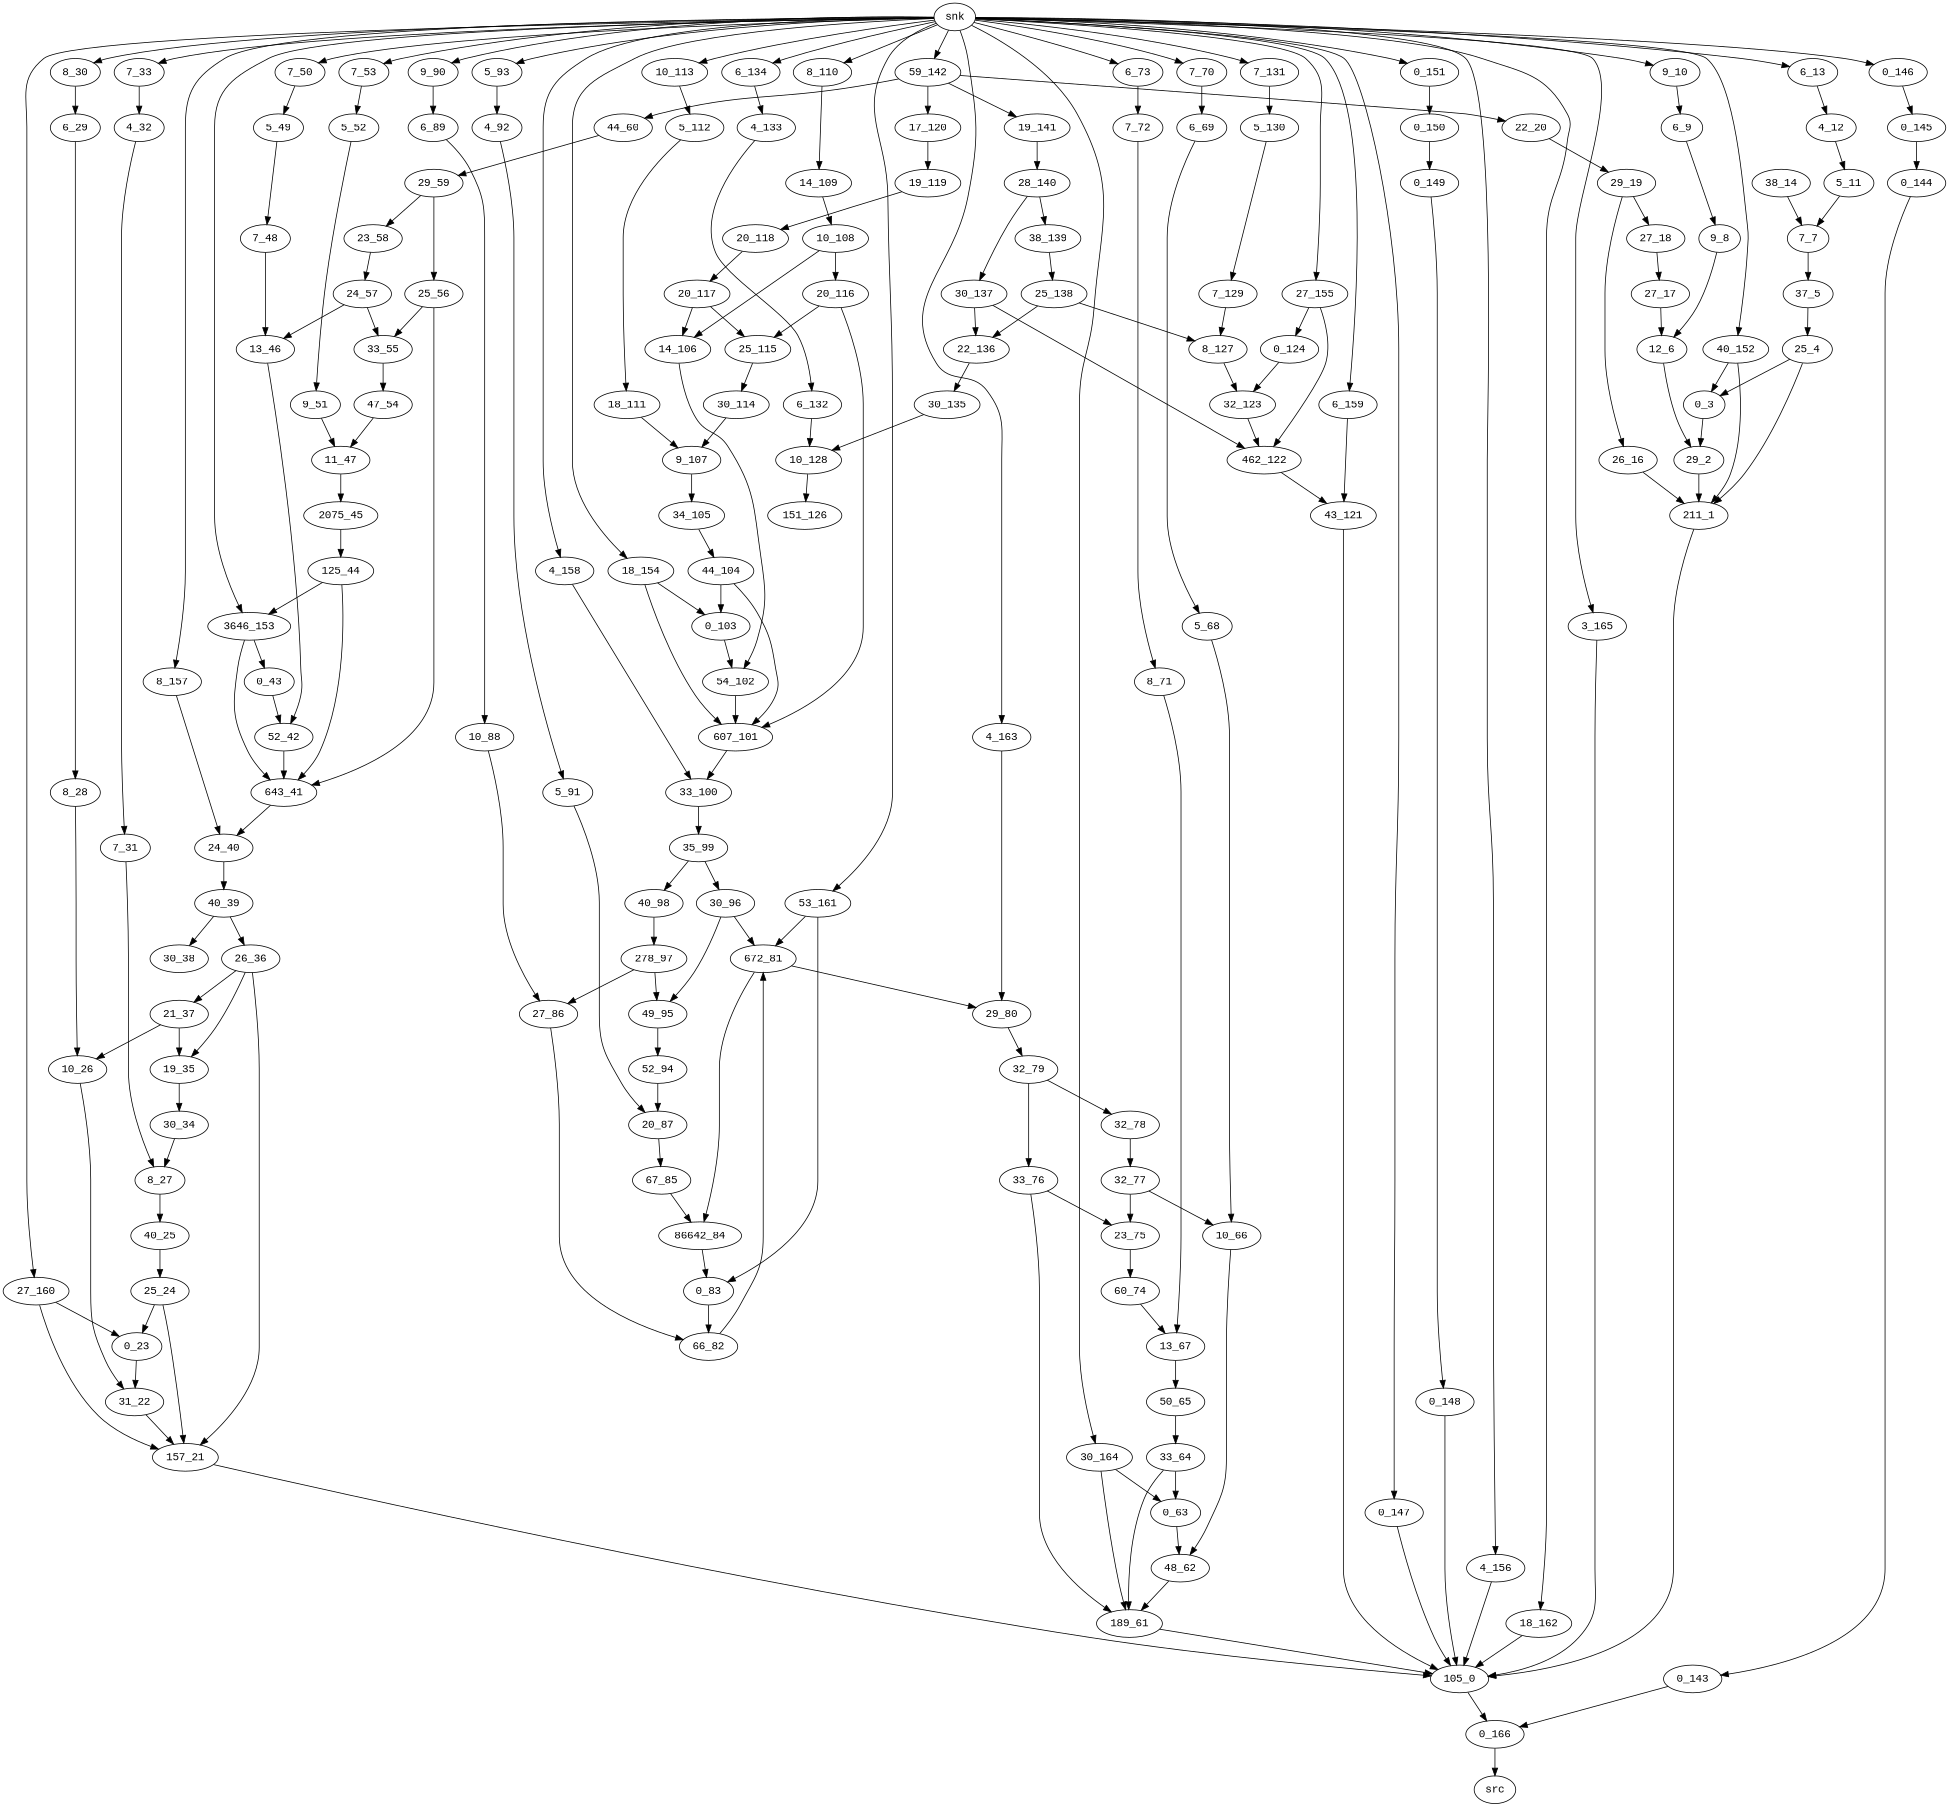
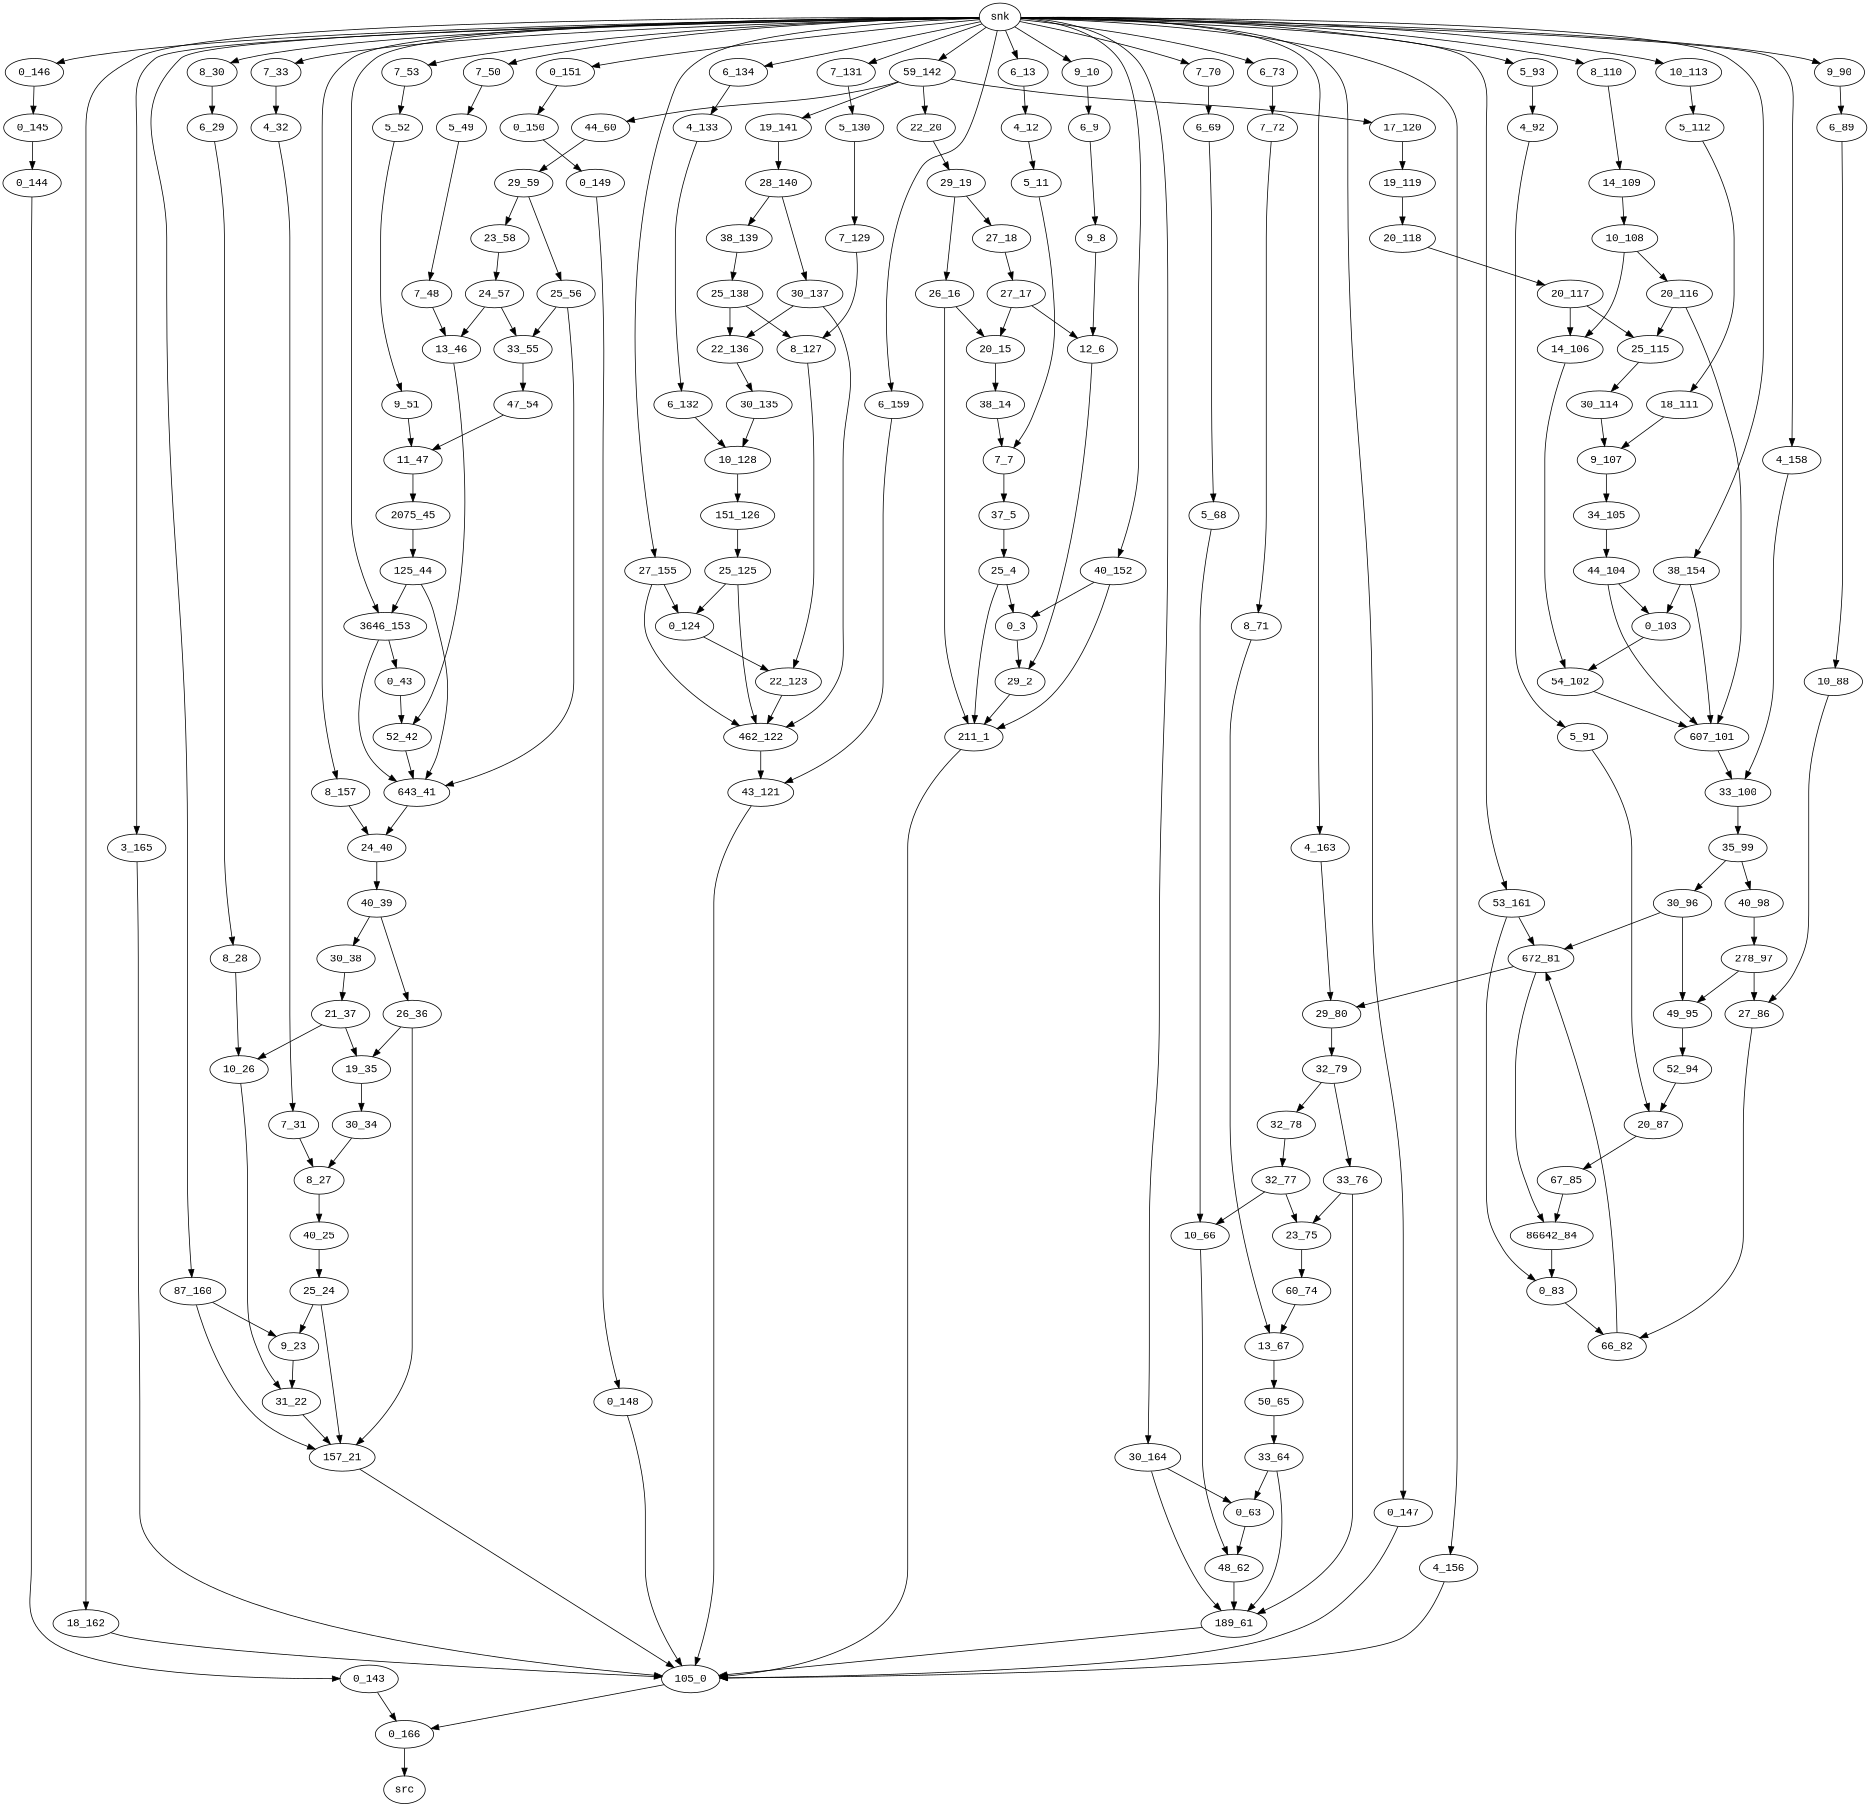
node "20_15": added
node "32_123": label "32_123" -> "22_123"
node "18_154": label "18_154" -> "38_154"
node "25_125": added
edge "26_36" -> "21_37": now "30_38" -> "21_37"
node "27_160": label "27_160" -> "87_160"
node "0_23": label "0_23" -> "9_23"
